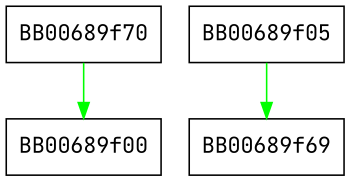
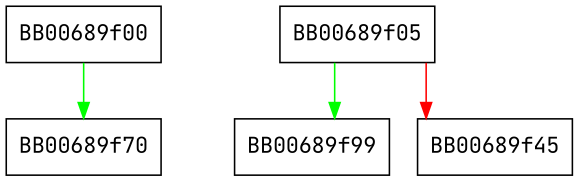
edge "BB00689f70" -> "BB00689f00": reversed
node "BB00689f69": label "BB00689f69" -> "BB00689f99"
node "BB00689f45": added
